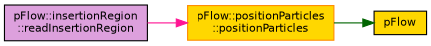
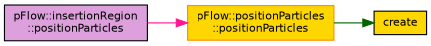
node "pFlow::insertionRegion ::readInsertionRegion": label "pFlow::insertionRegion ::readInsertionRegion" -> "pFlow::insertionRegion ::positionParticles"
node "pFlow": label "pFlow" -> "create"
